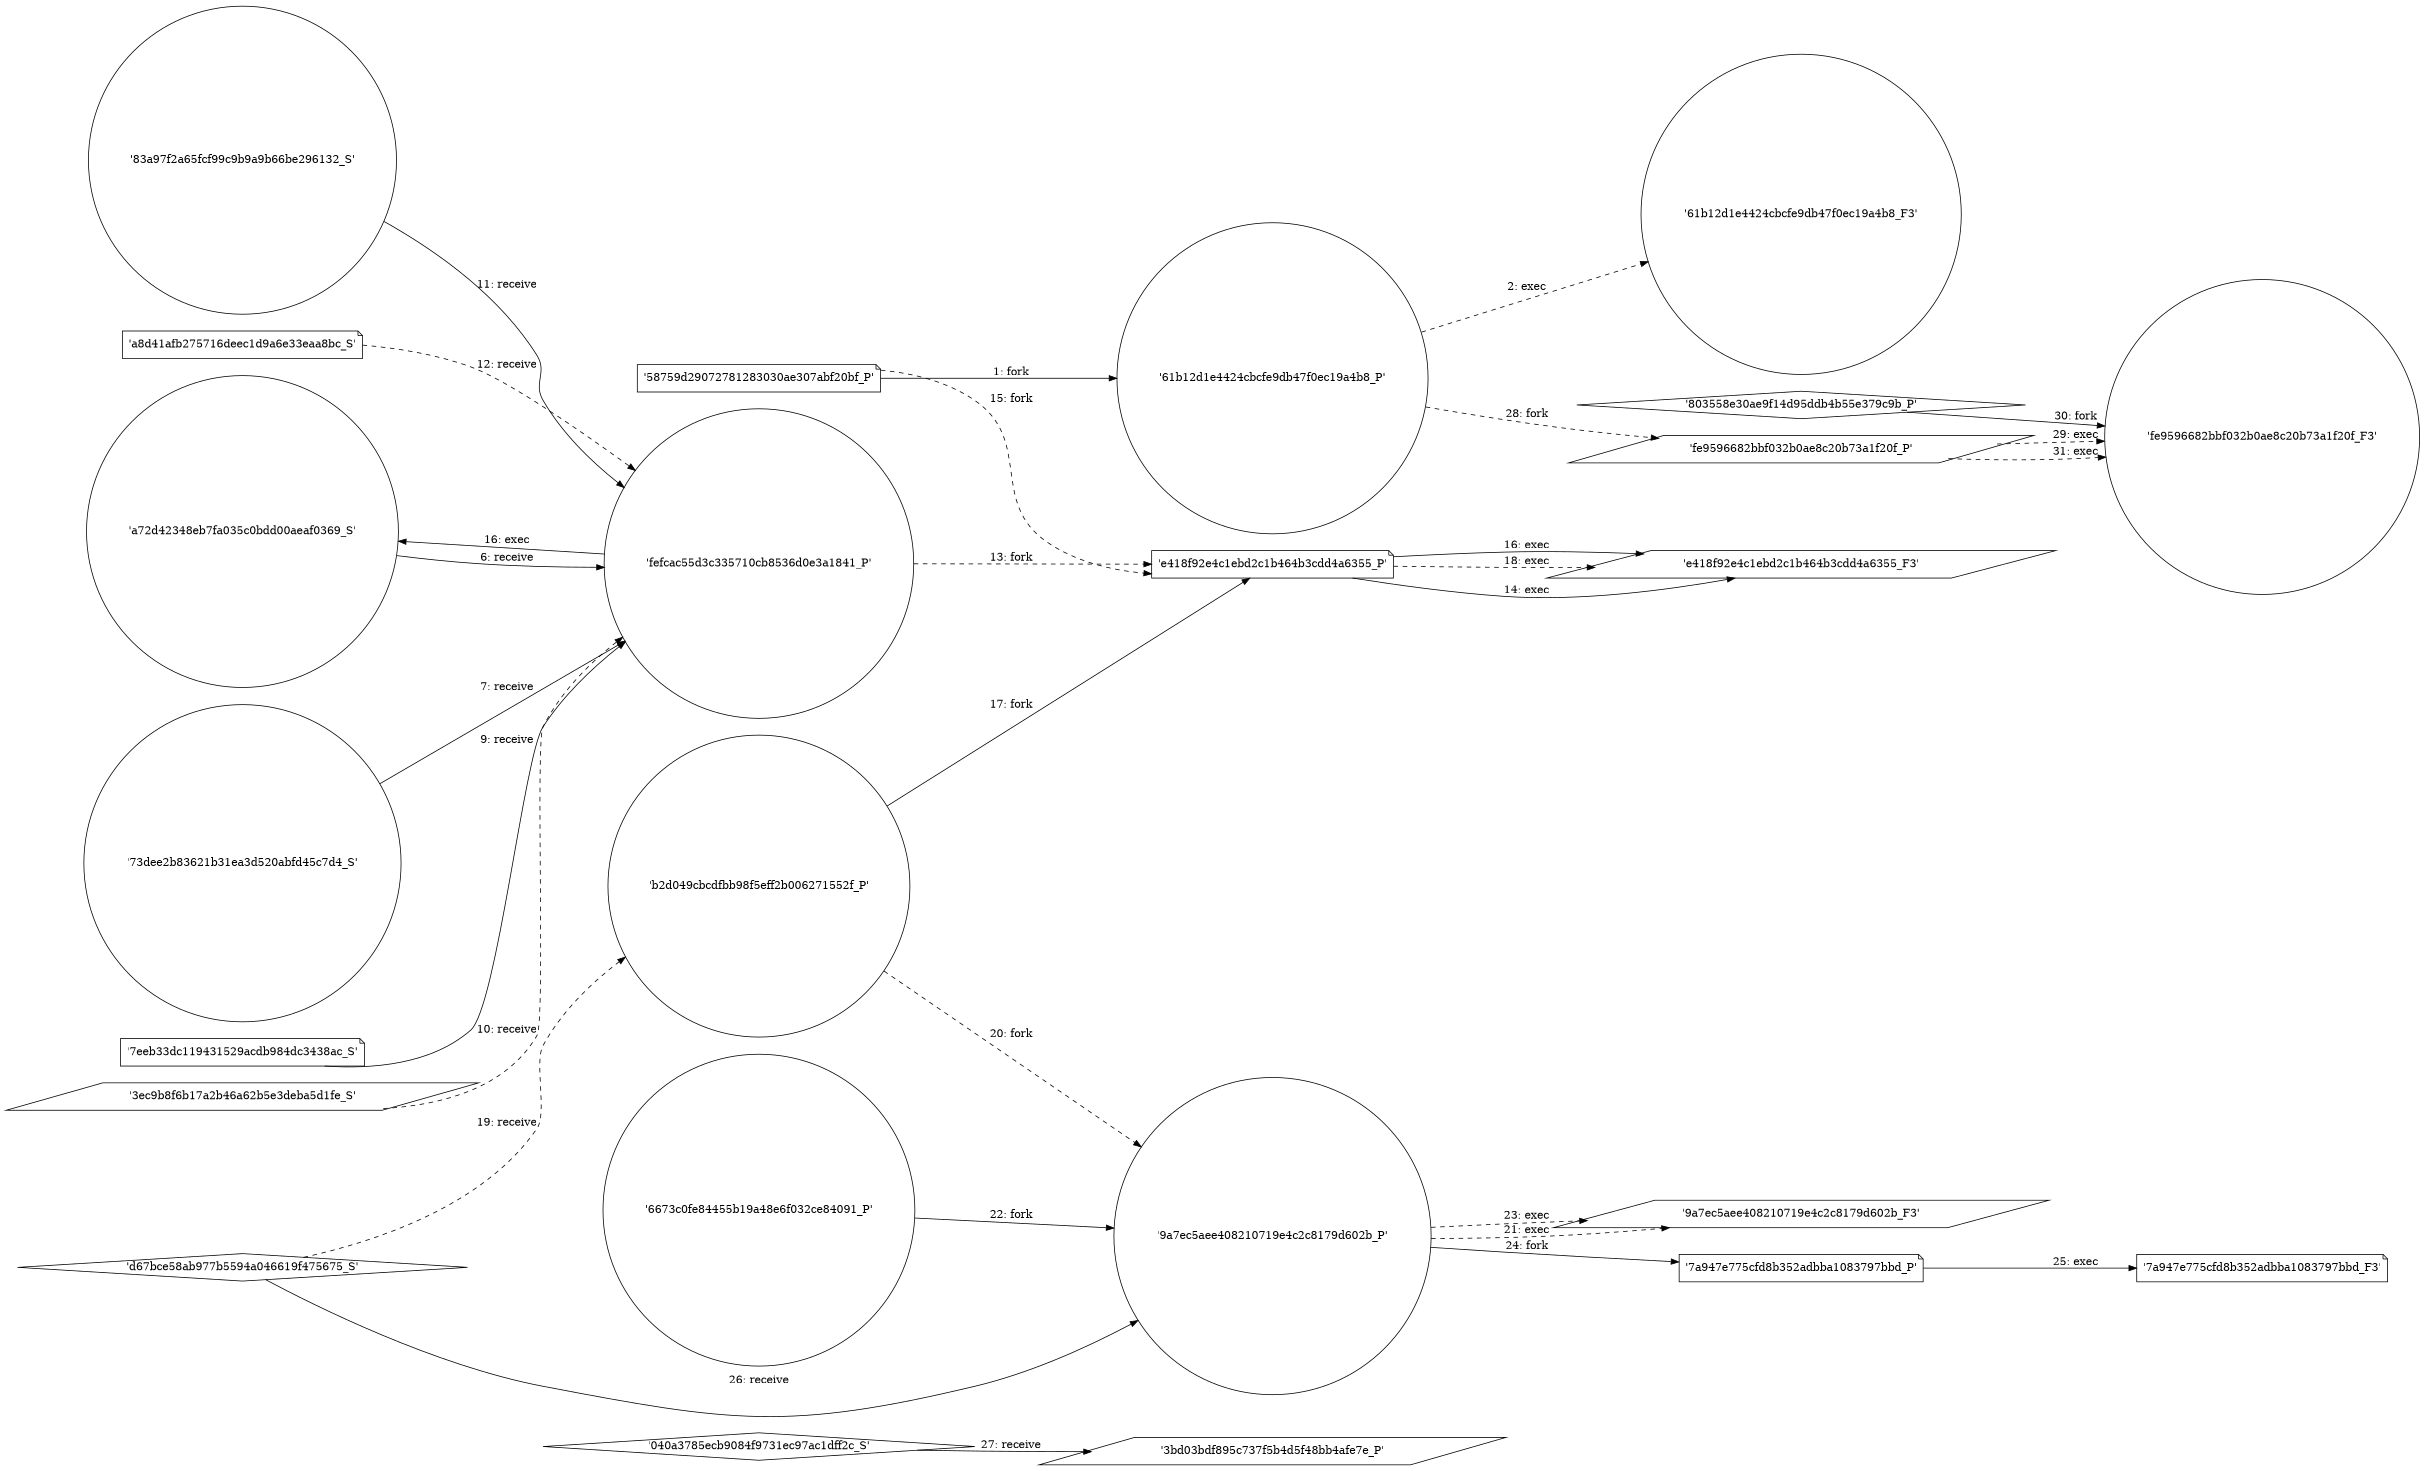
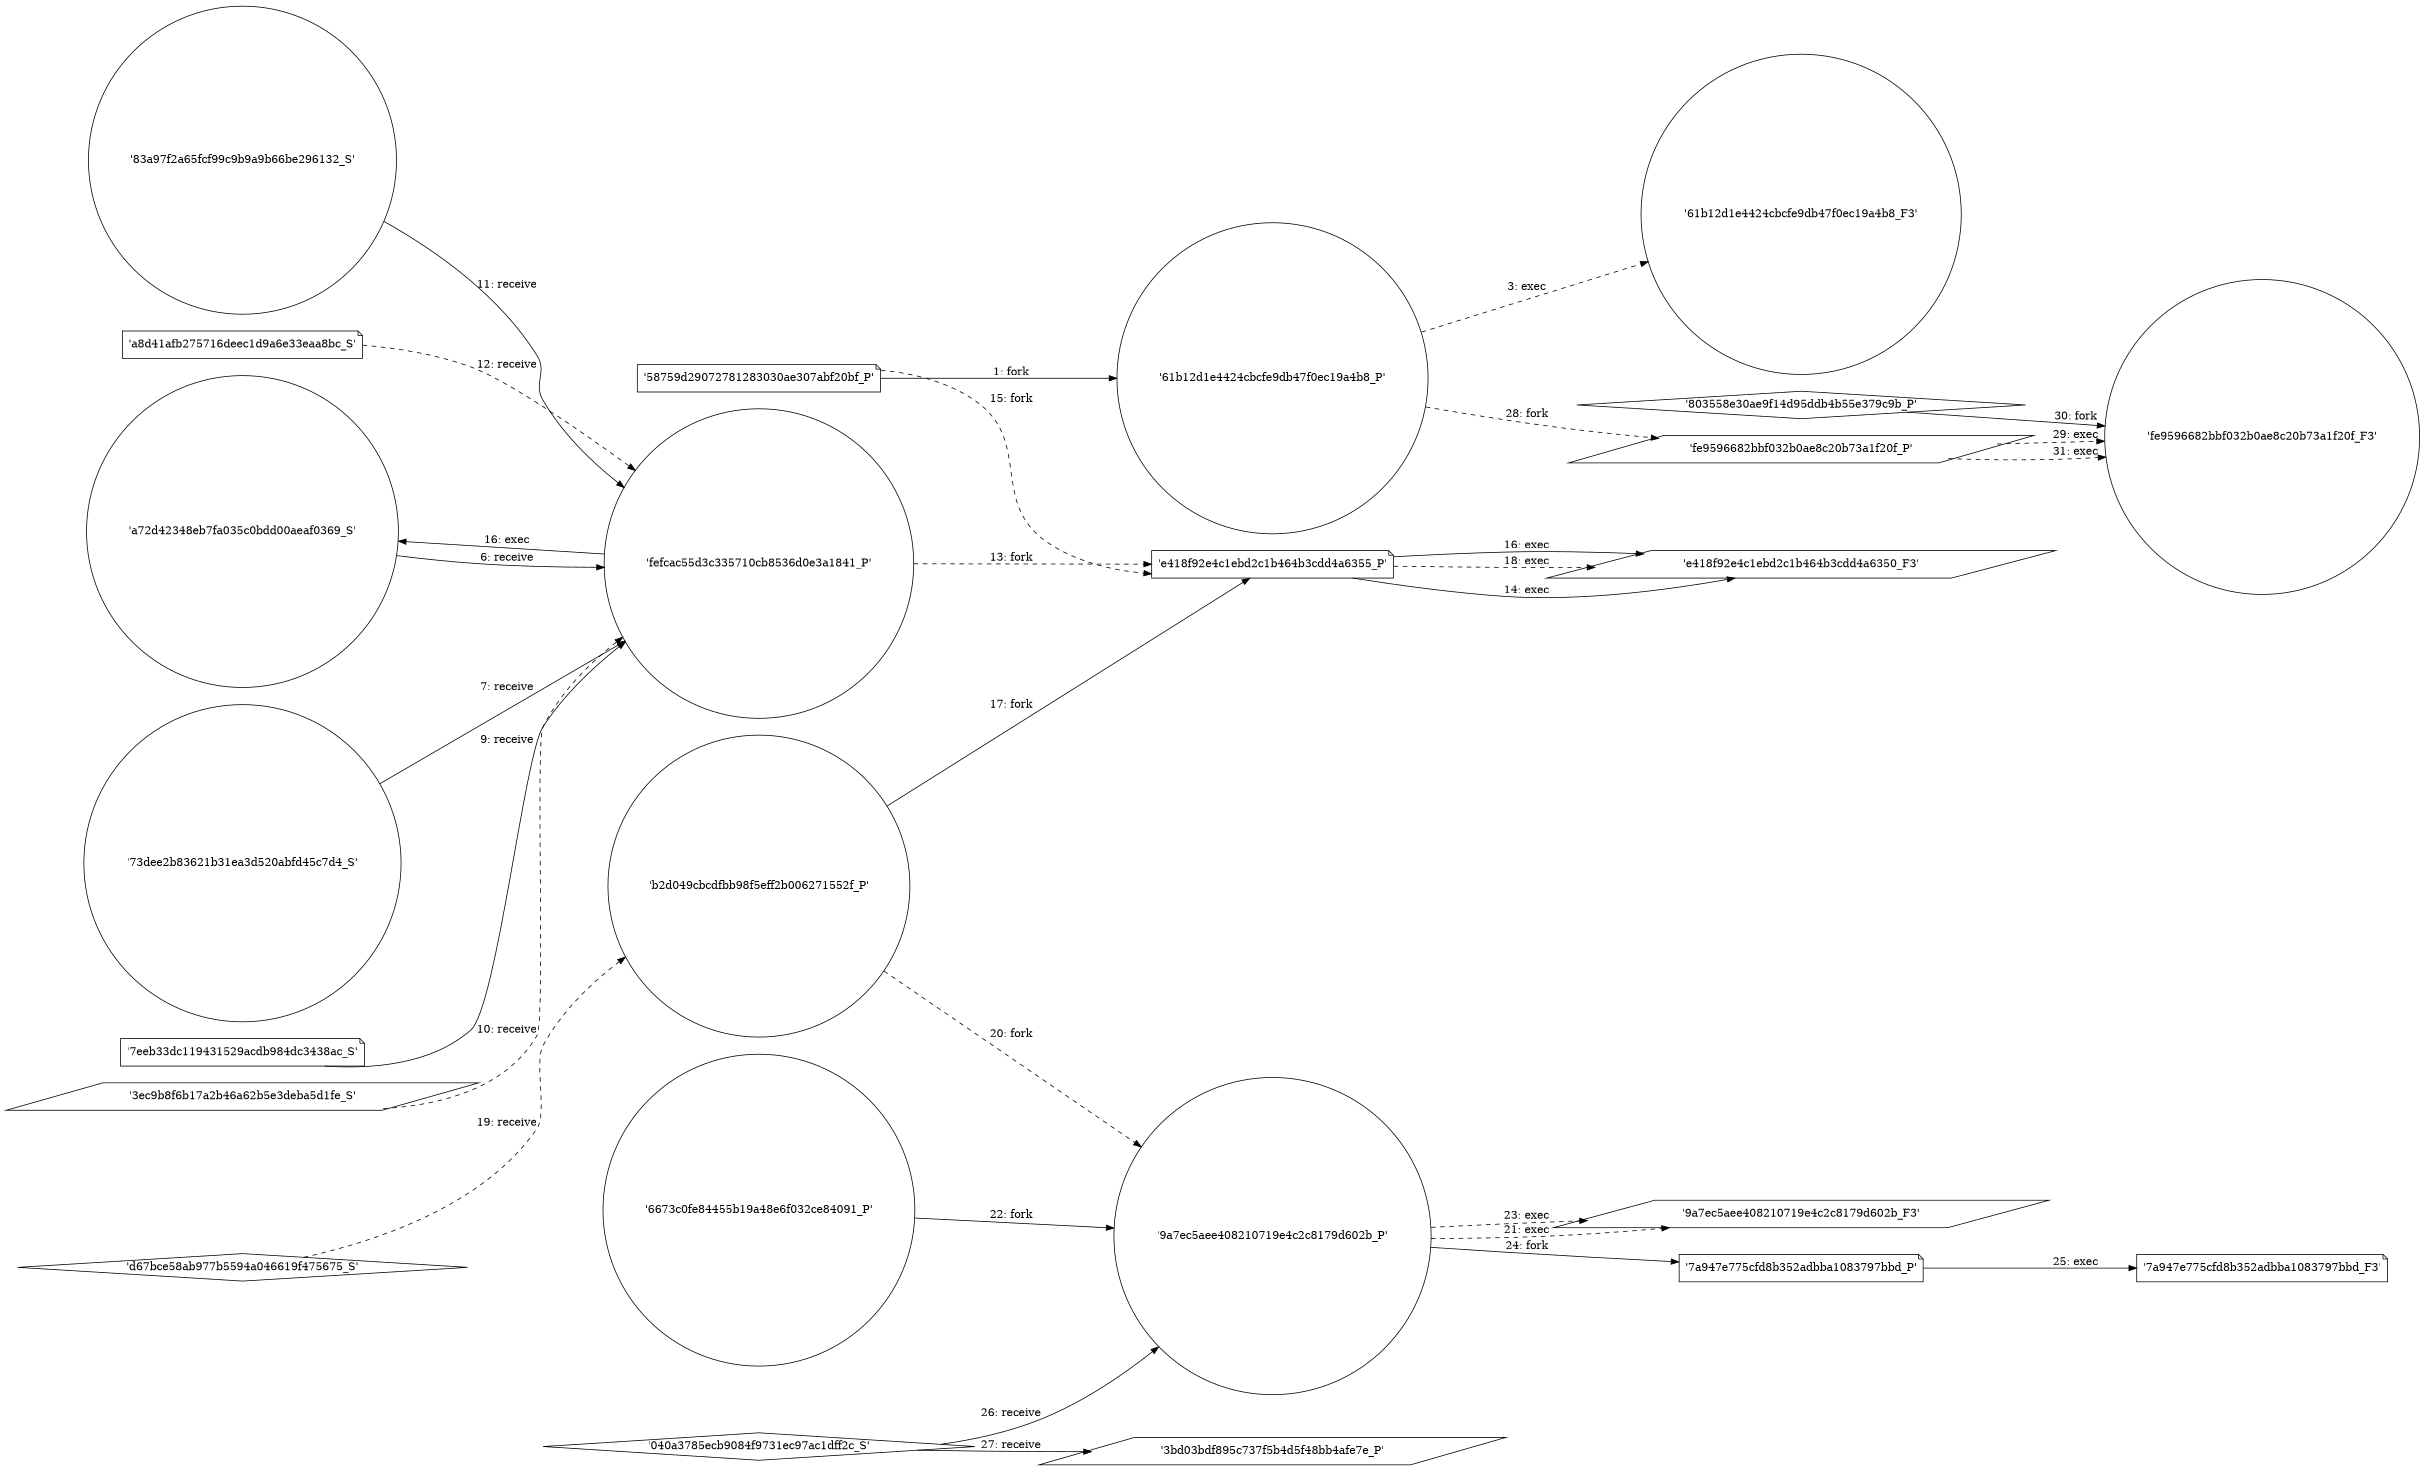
edge "'61b12d1e4424cbcfe9db47f0ec19a4b8_P'" -> "'61b12d1e4424cbcfe9db47f0ec19a4b8_F3'": label "2: exec" -> "3: exec"
node "'e418f92e4c1ebd2c1b464b3cdd4a6355_F3'": label "'e418f92e4c1ebd2c1b464b3cdd4a6355_F3'" -> "'e418f92e4c1ebd2c1b464b3cdd4a6350_F3'"
edge "'d67bce58ab977b5594a046619f475675_S'" -> "'9a7ec5aee408210719e4c2c8179d602b_P'": now "'040a3785ecb9084f9731ec97ac1dff2c_S'" -> "'9a7ec5aee408210719e4c2c8179d602b_P'"
